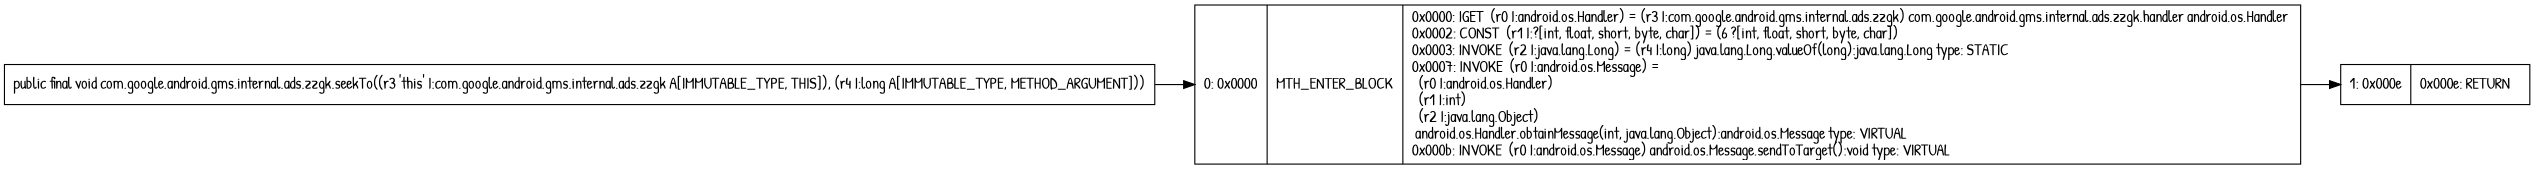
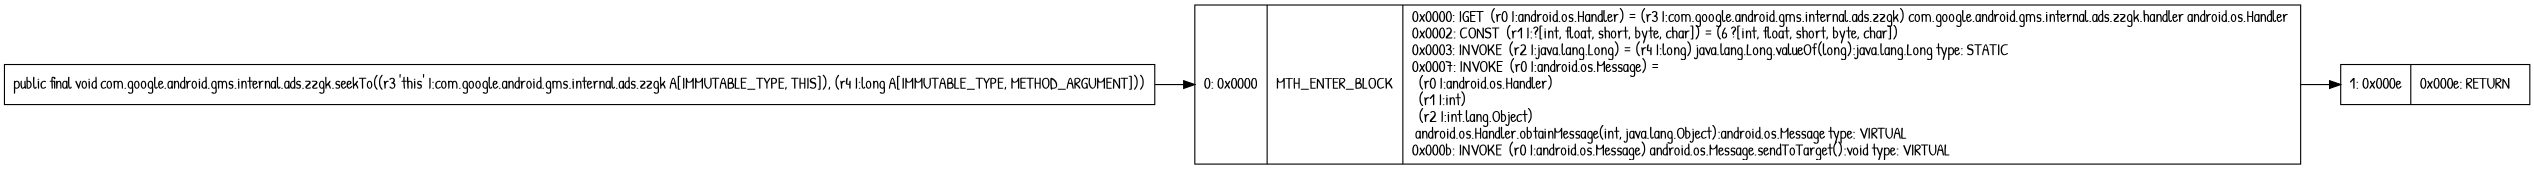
node "0: 0x0000": text "(r2 I:java.lang.Object)" -> "(r2 I:int.lang.Object)"
